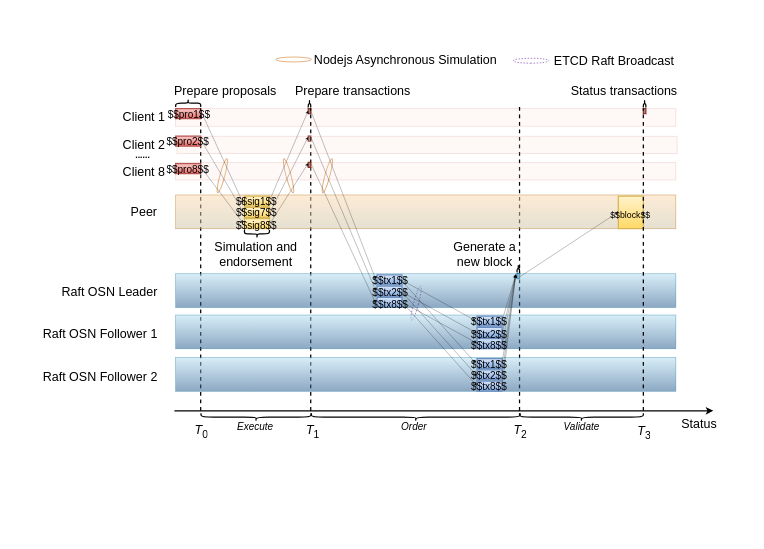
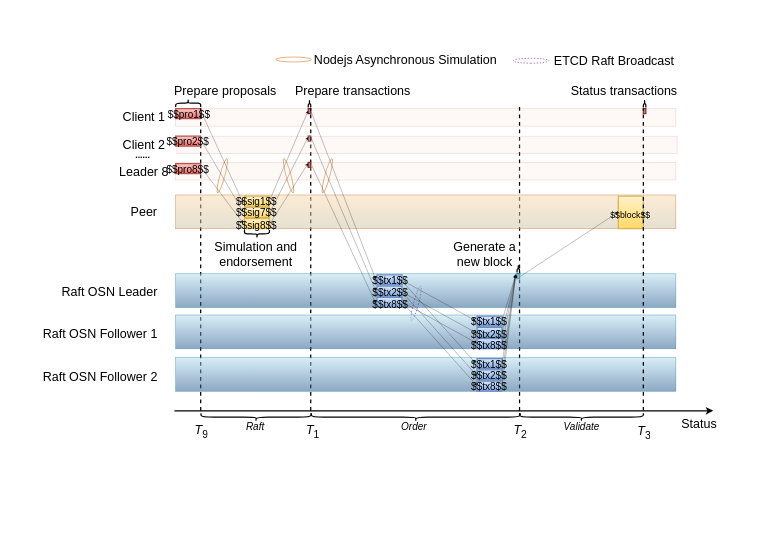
node "Client 8": label "Client 8" -> "Leader 8"
node "Execute": label "Execute" -> "Raft"
node "T0": label "T0" -> "T9"
